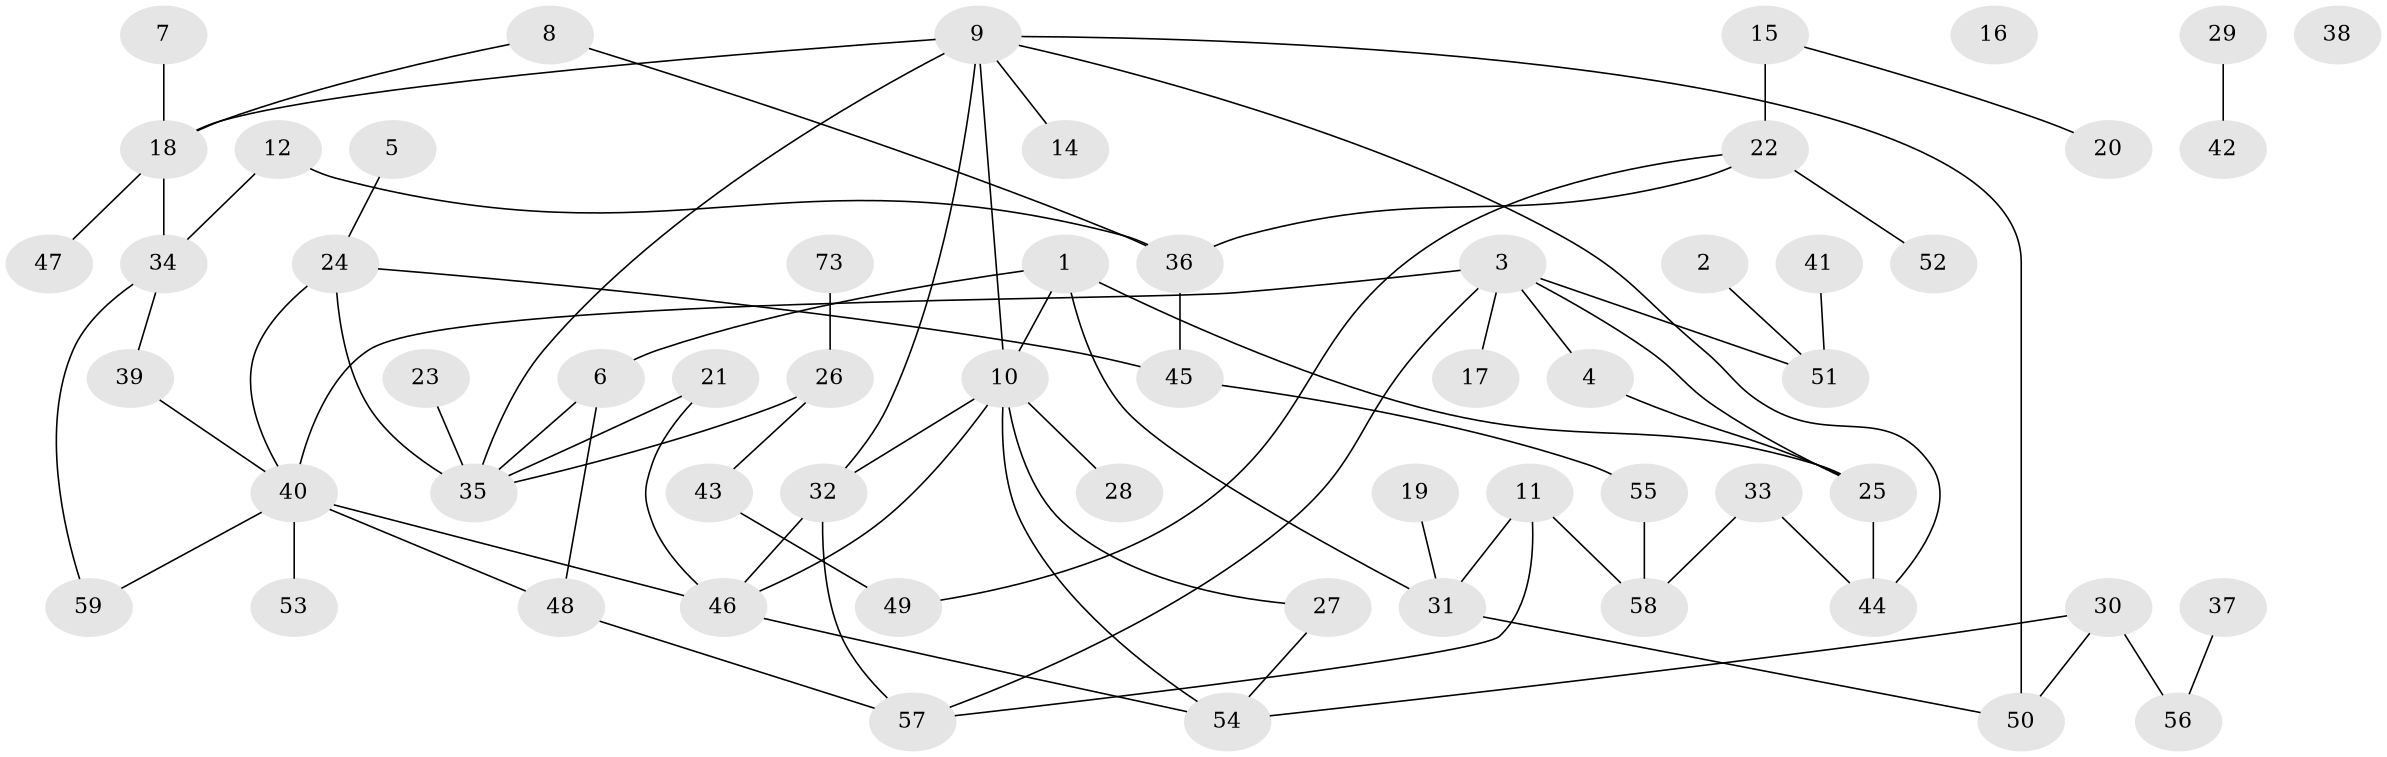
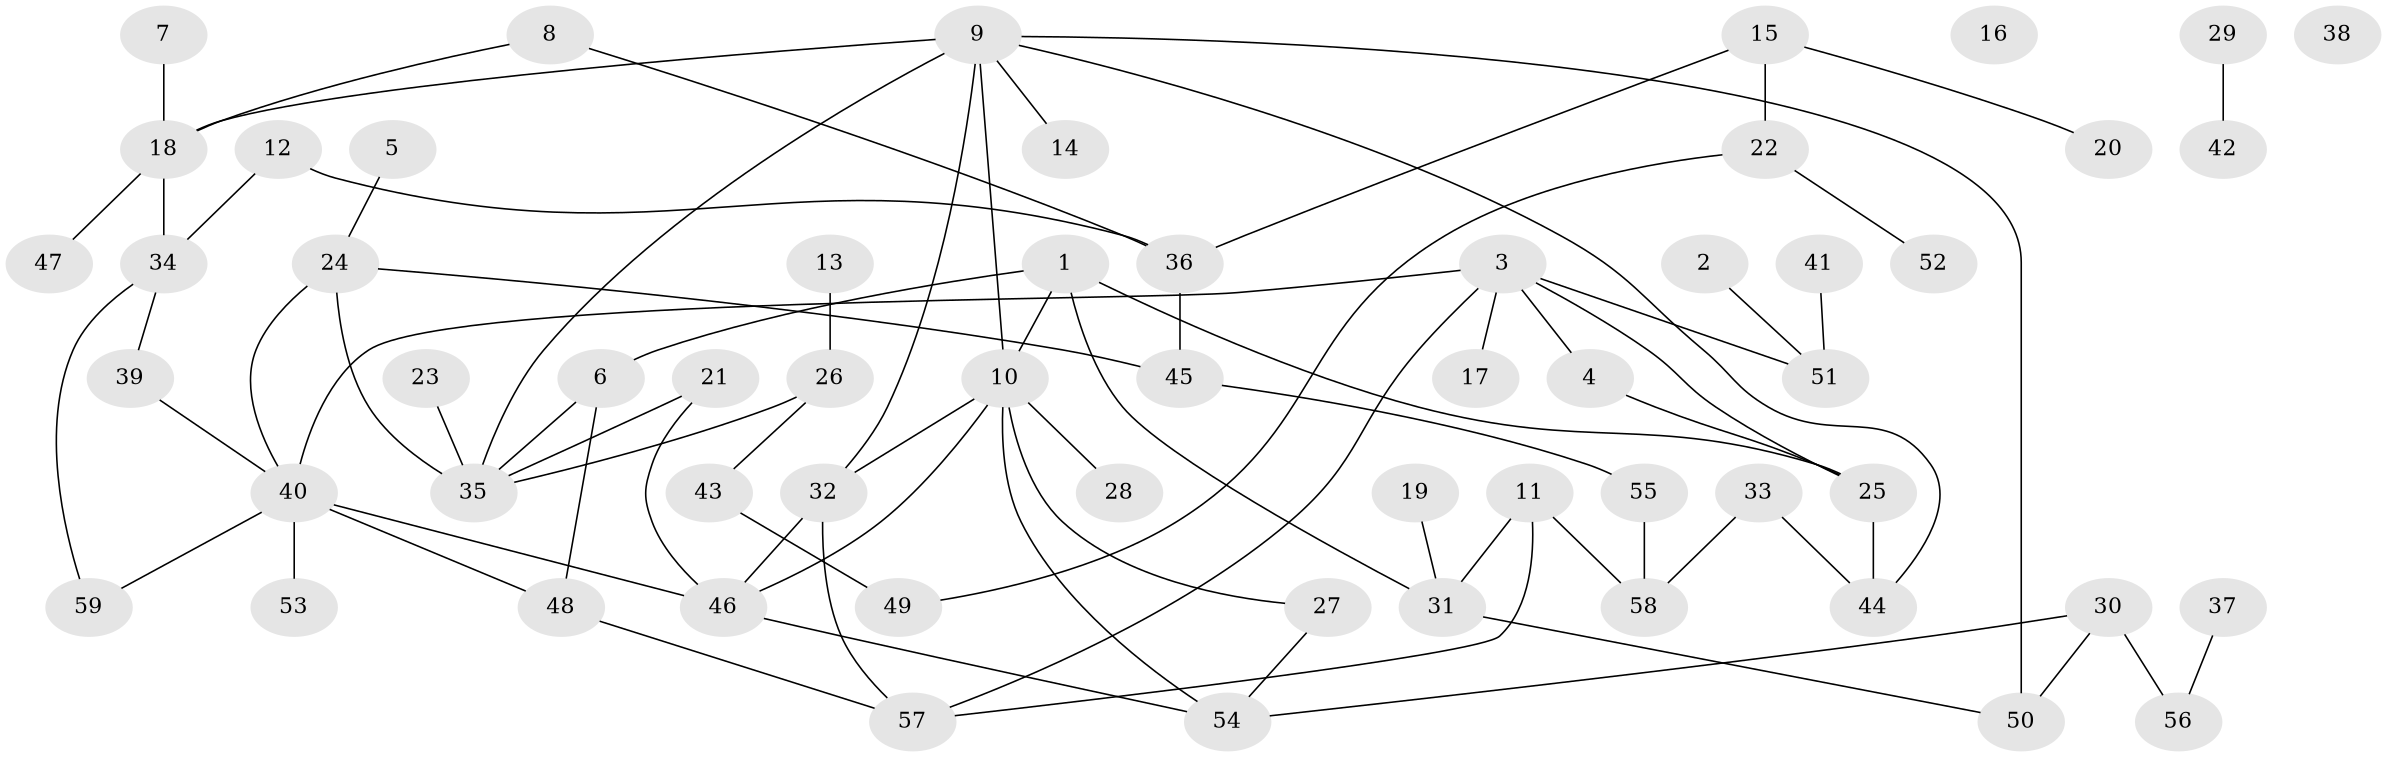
edge "22" -- "36": now "15" -- "36"
node "73": label "73" -> "13"
